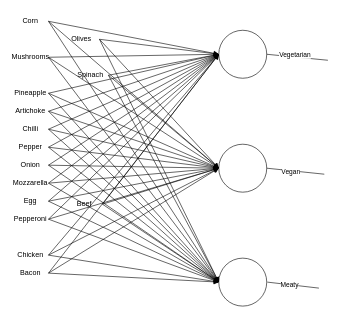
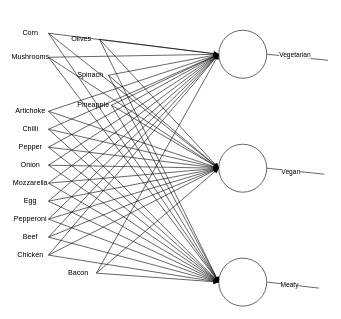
node "Corn": moved (30, 21) -> (30, 33)
node "Pineapple": moved (30, 93) -> (93, 105)
node "Beef": moved (84, 204) -> (30, 237)
node "Bacon": moved (30, 273) -> (78, 273)
